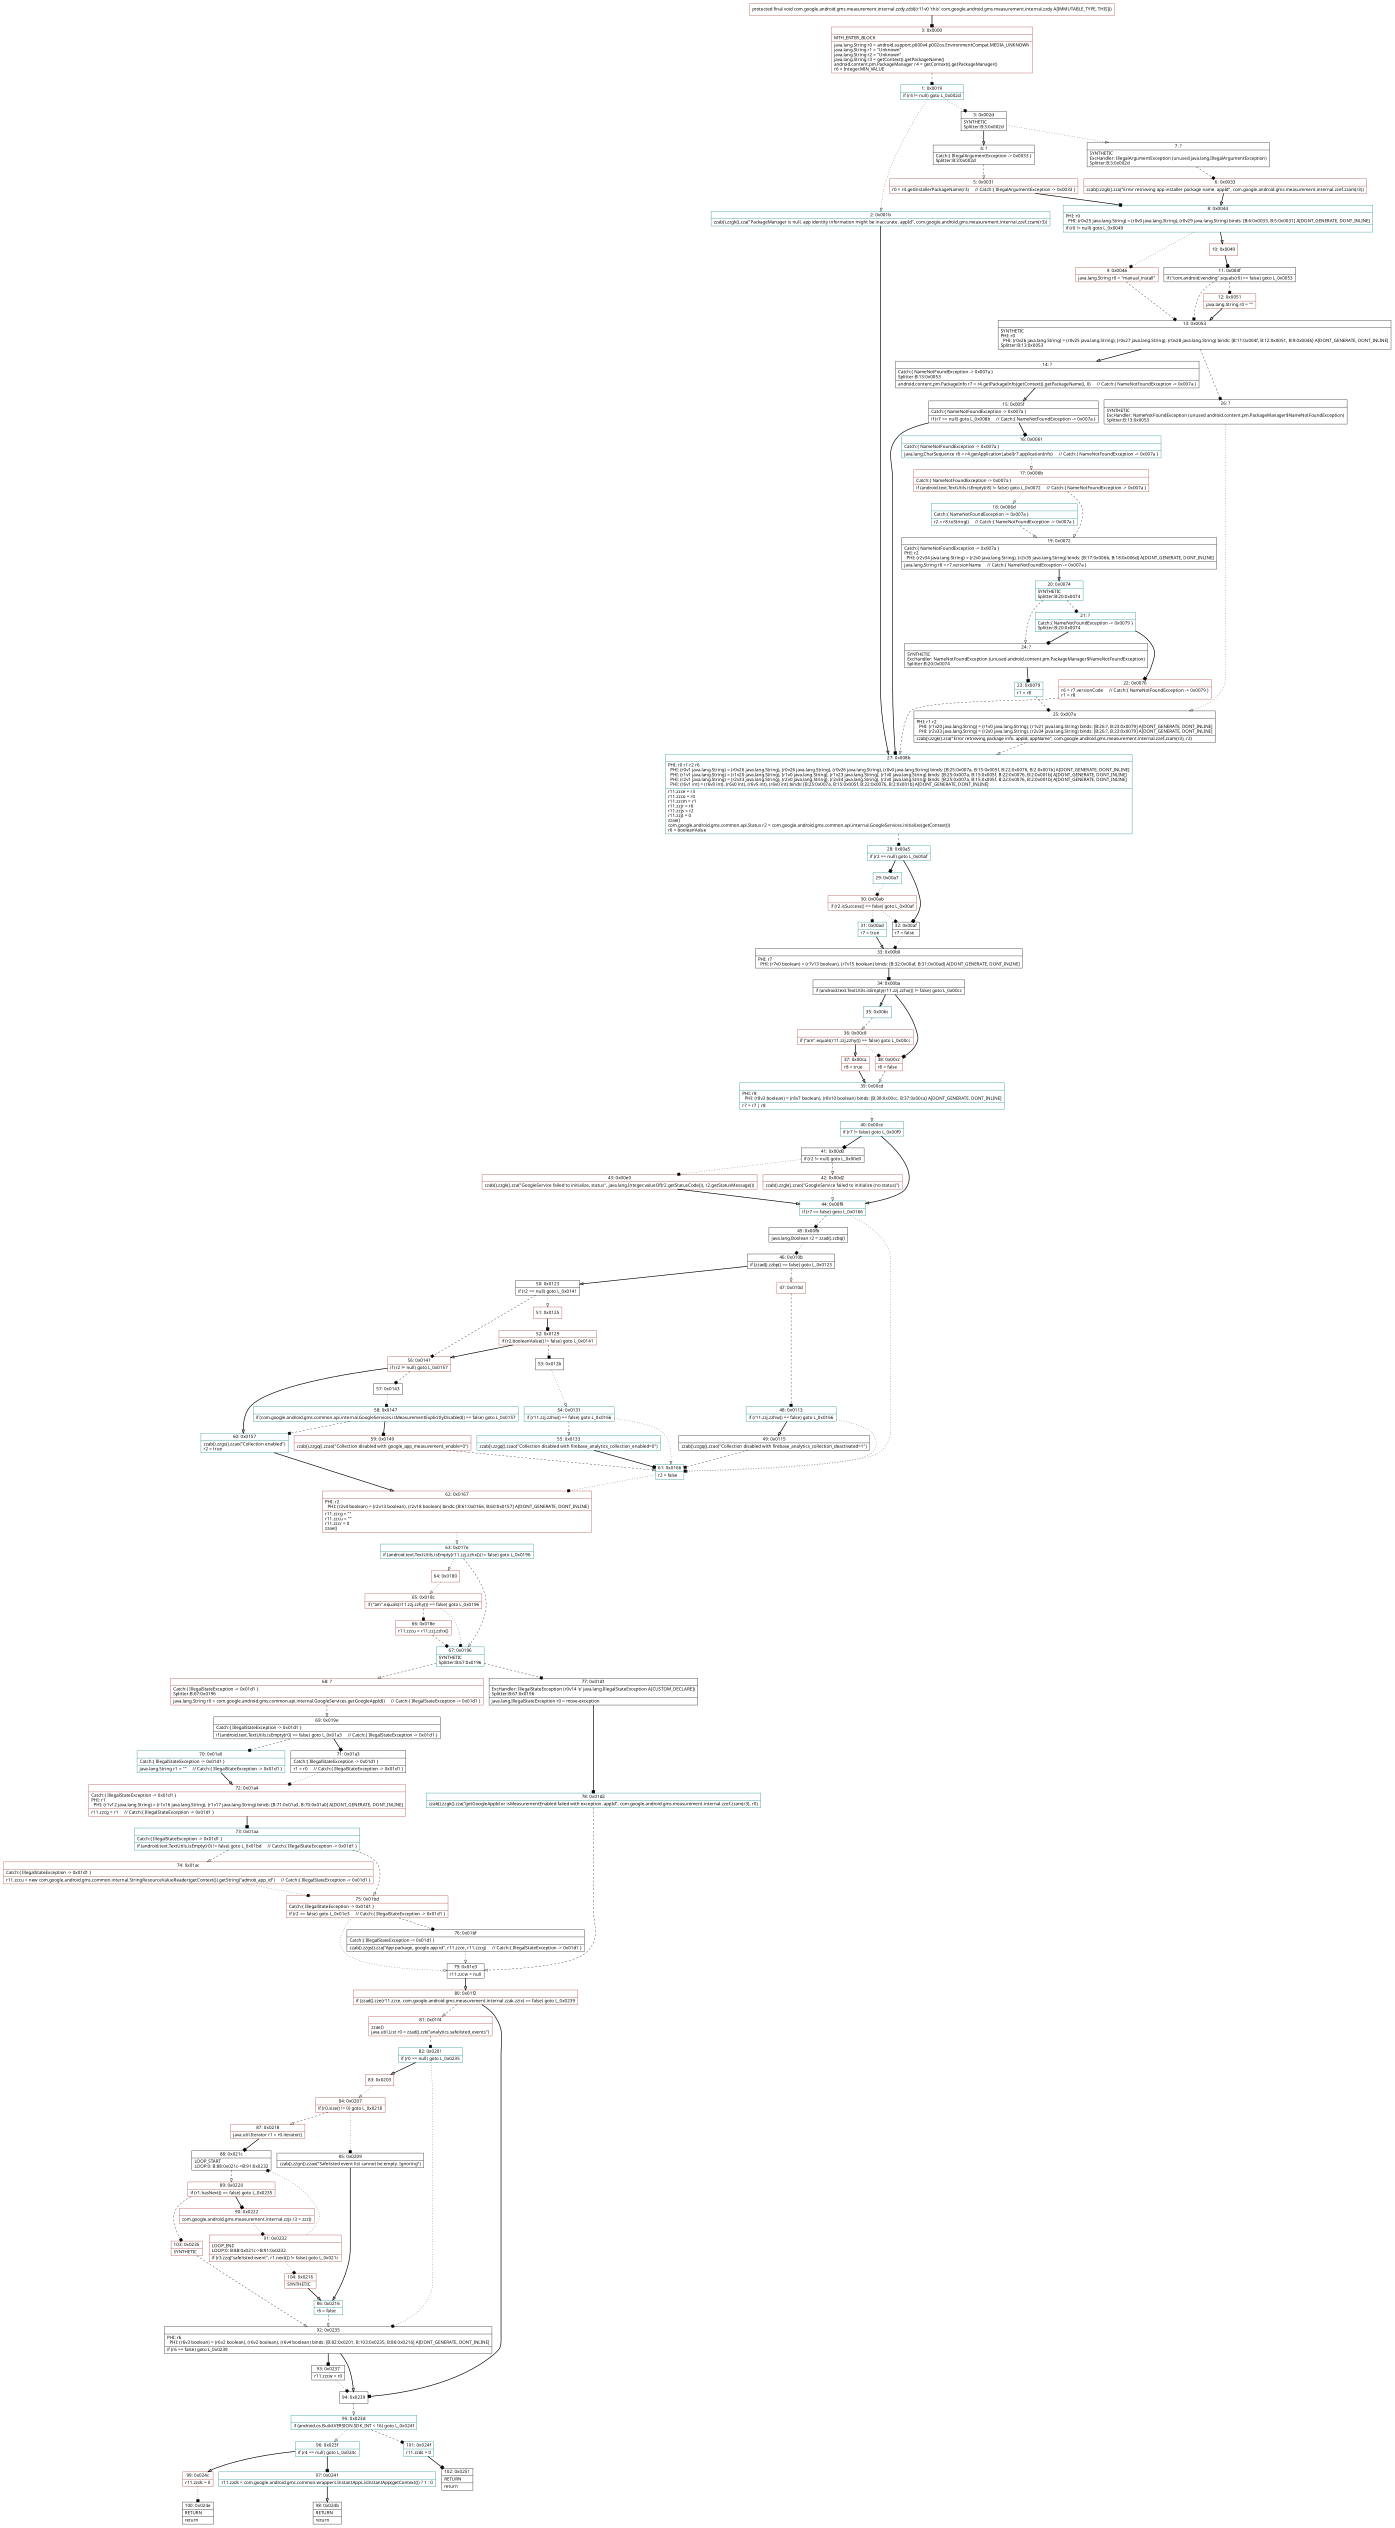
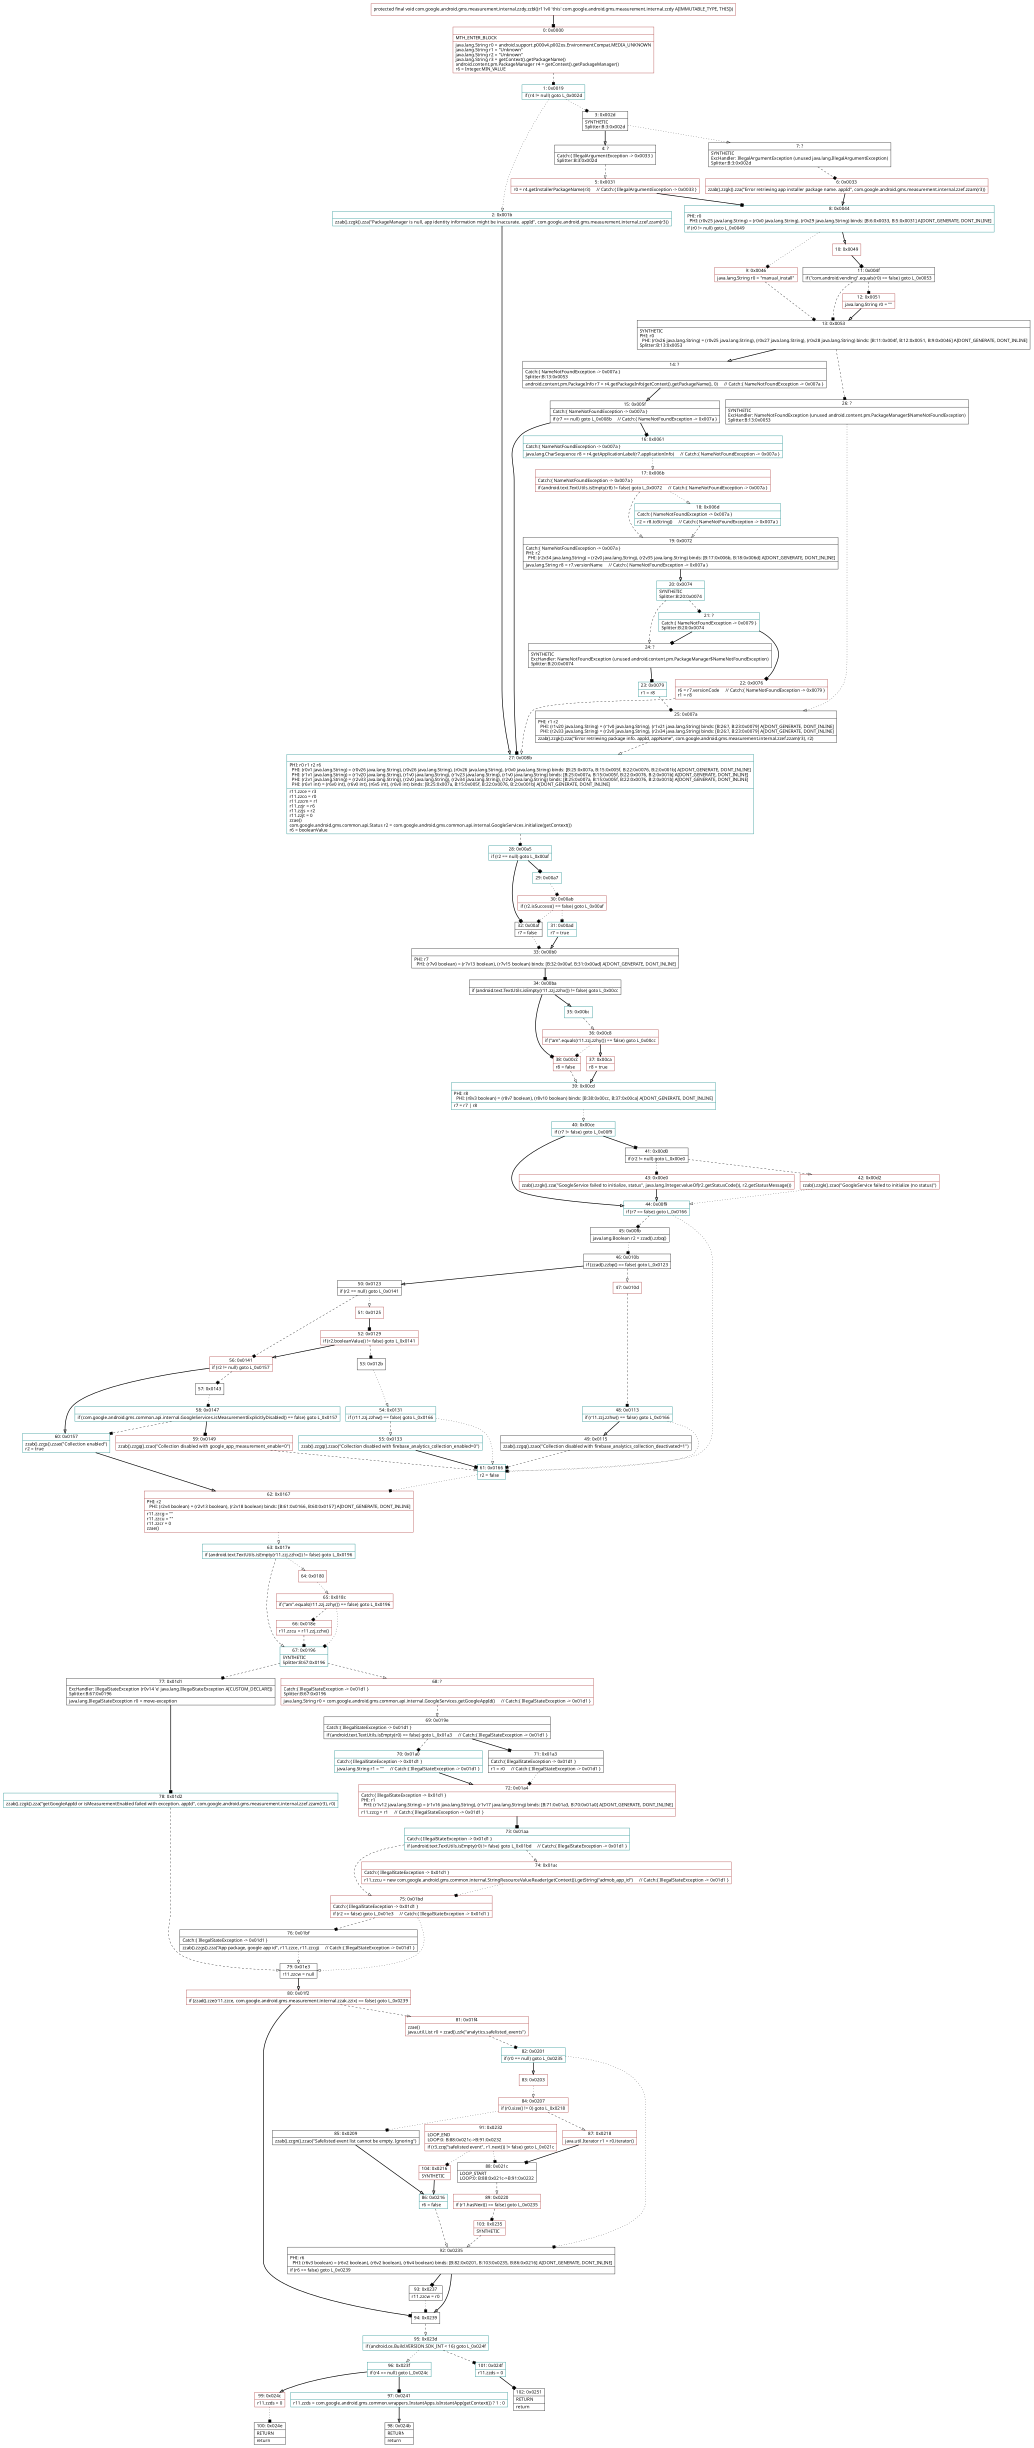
node "90: 0x0222": removed
